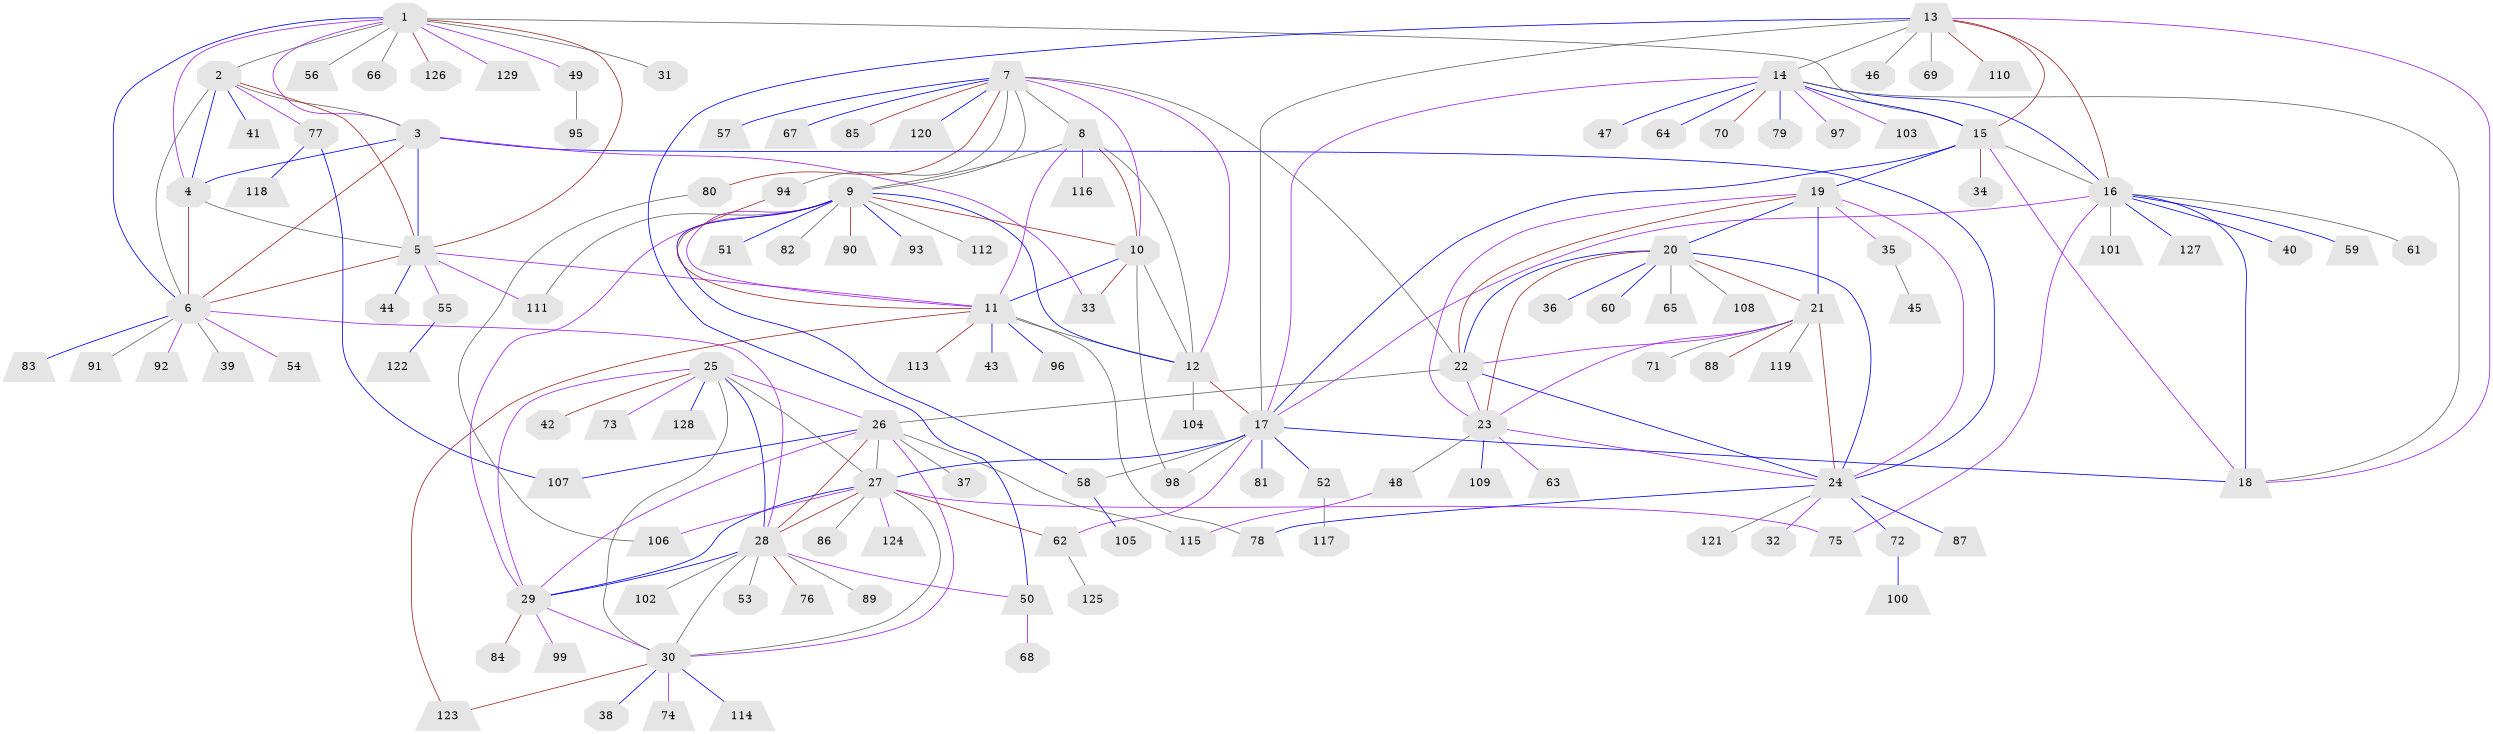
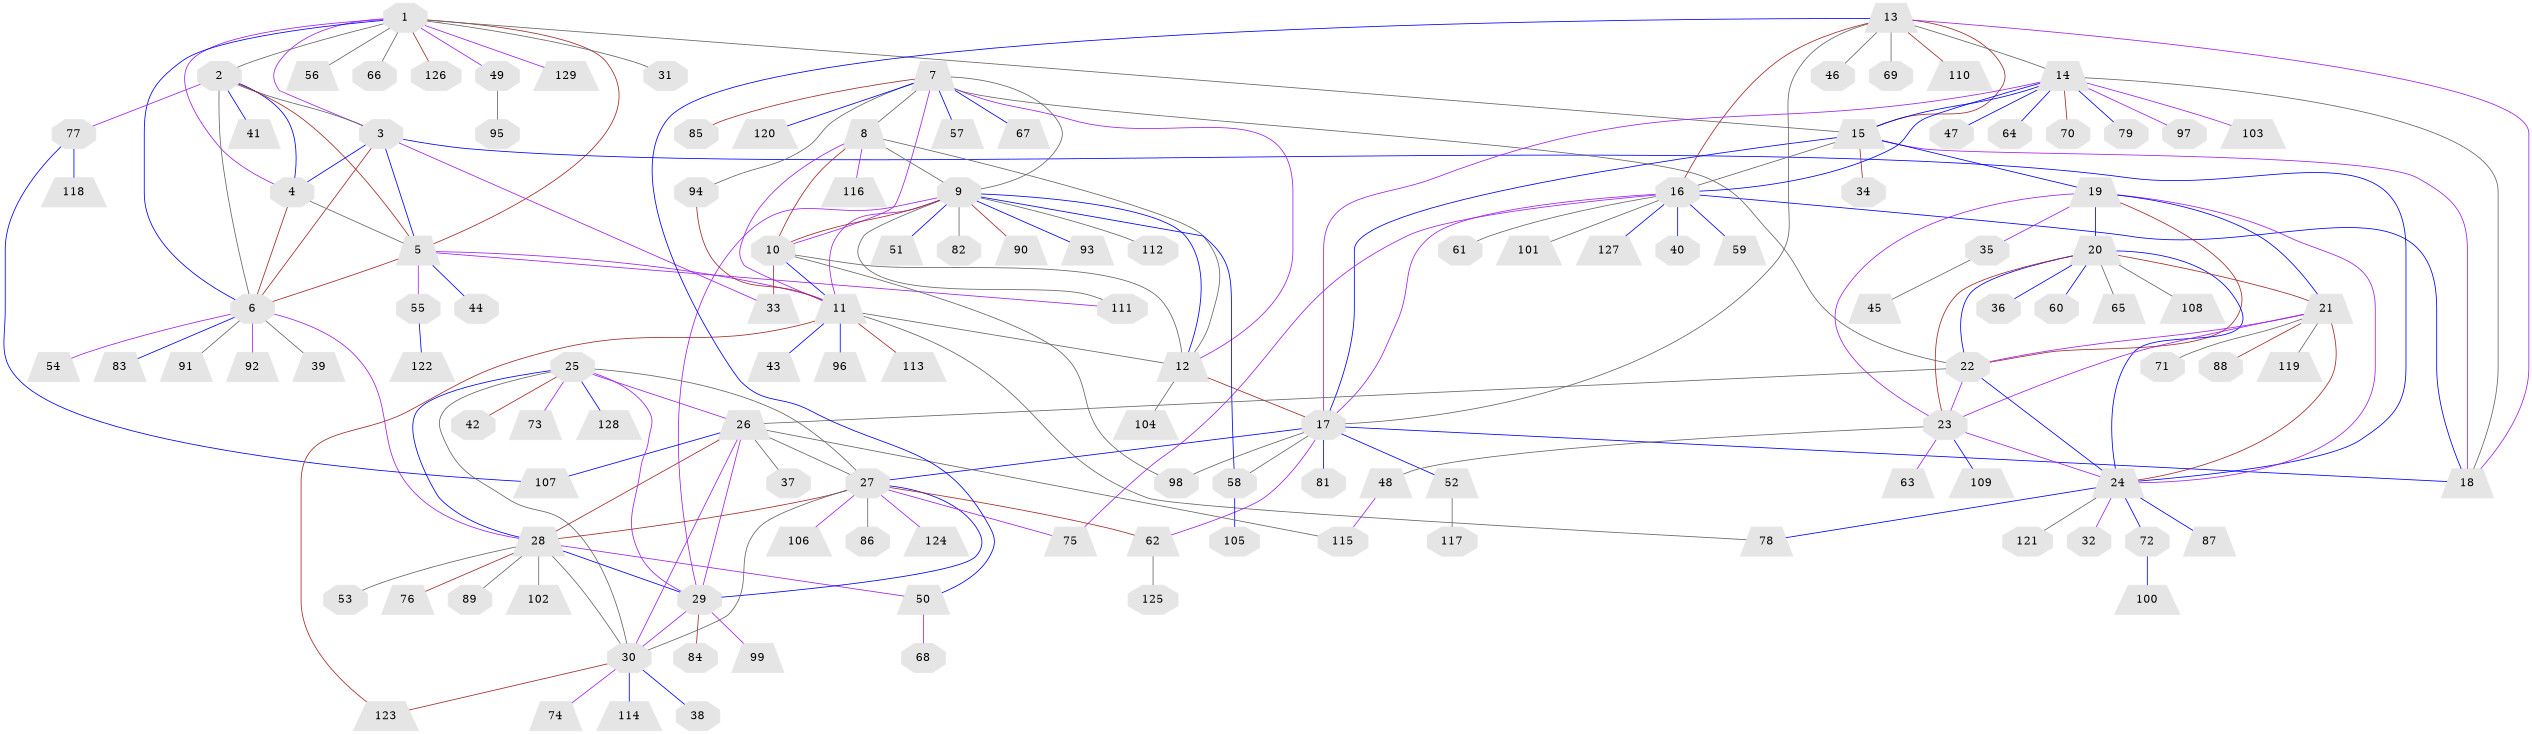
node "80": removed
